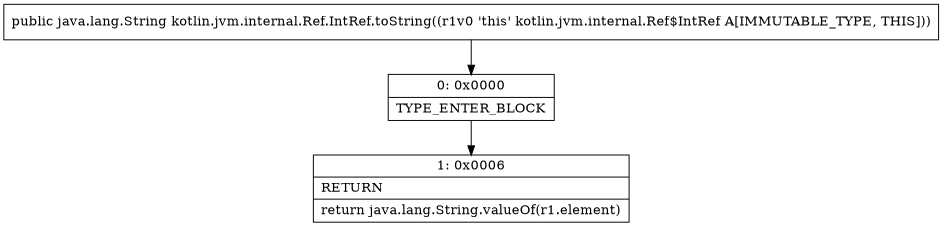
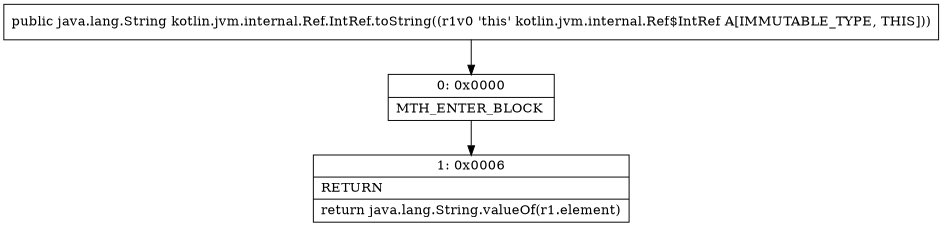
node "0: 0x0000": text "TYPE_ENTER_BLOCK" -> "MTH_ENTER_BLOCK"
